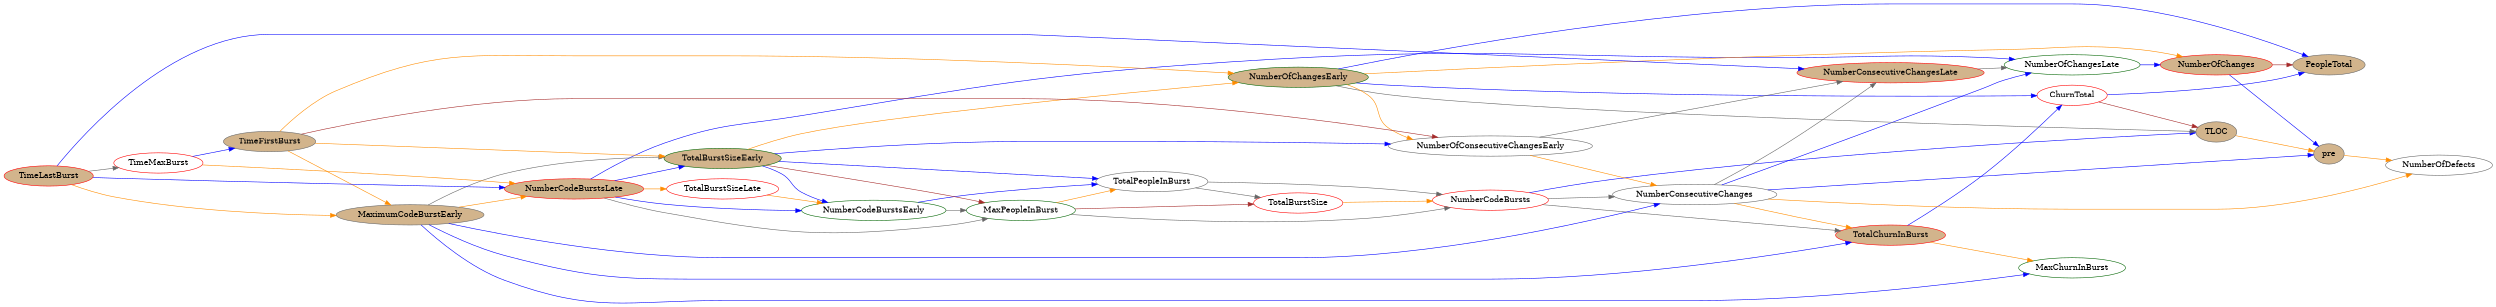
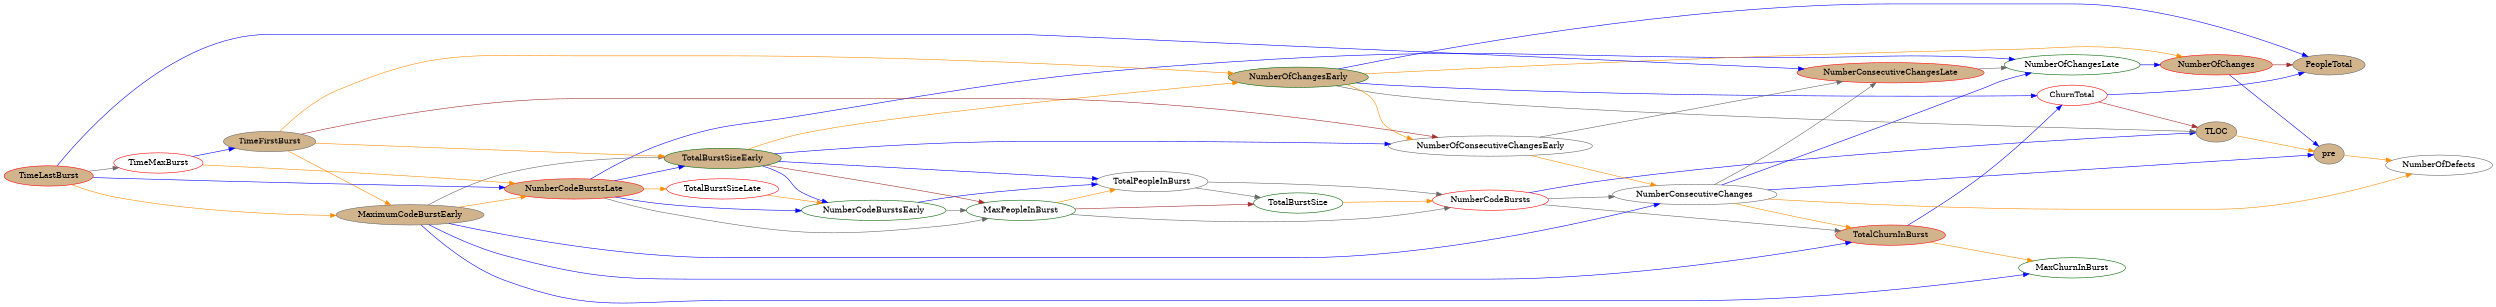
node "TotalBurstSize": color red -> darkgreen
